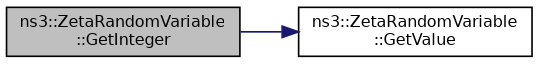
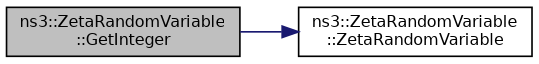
node "ns3::ZetaRandomVariable ::GetValue": label "ns3::ZetaRandomVariable ::GetValue" -> "ns3::ZetaRandomVariable ::ZetaRandomVariable"
